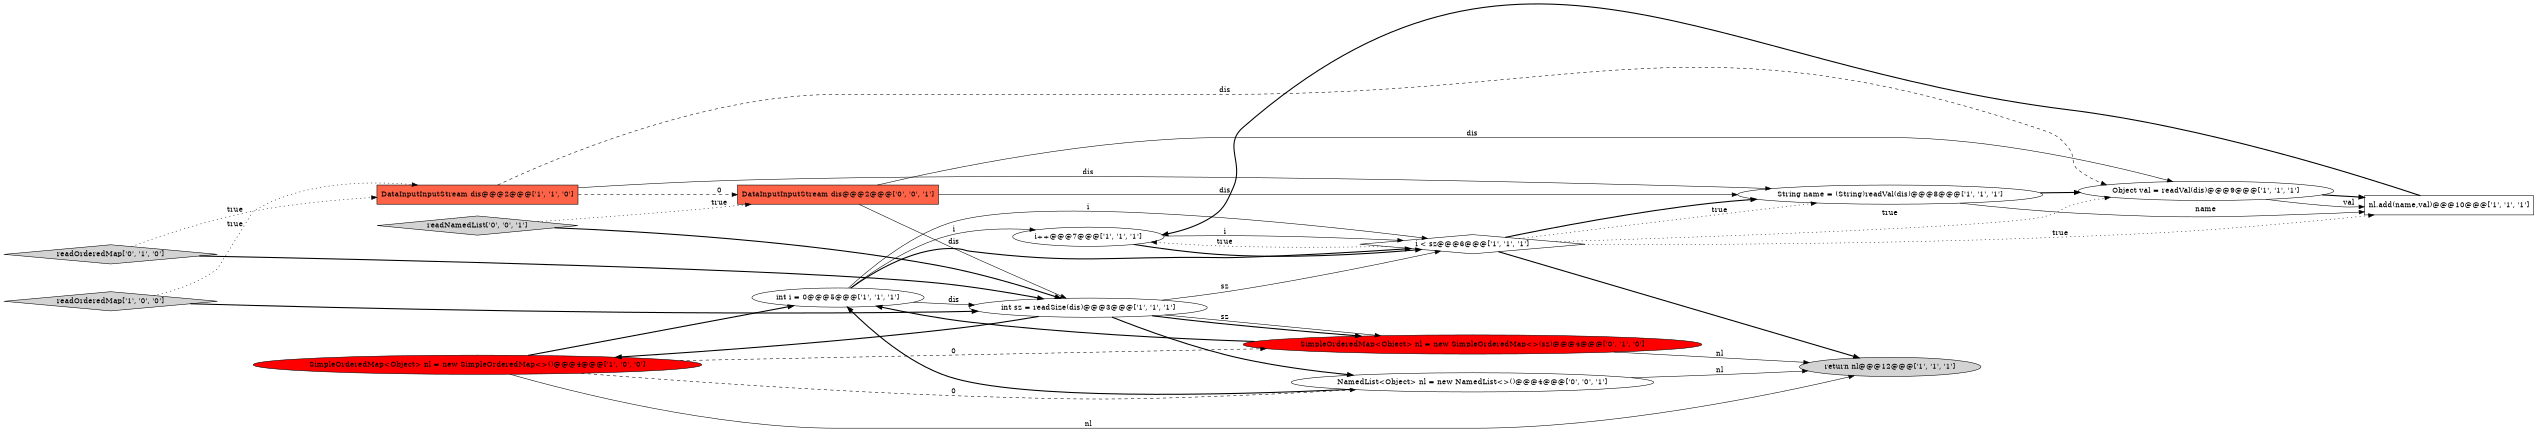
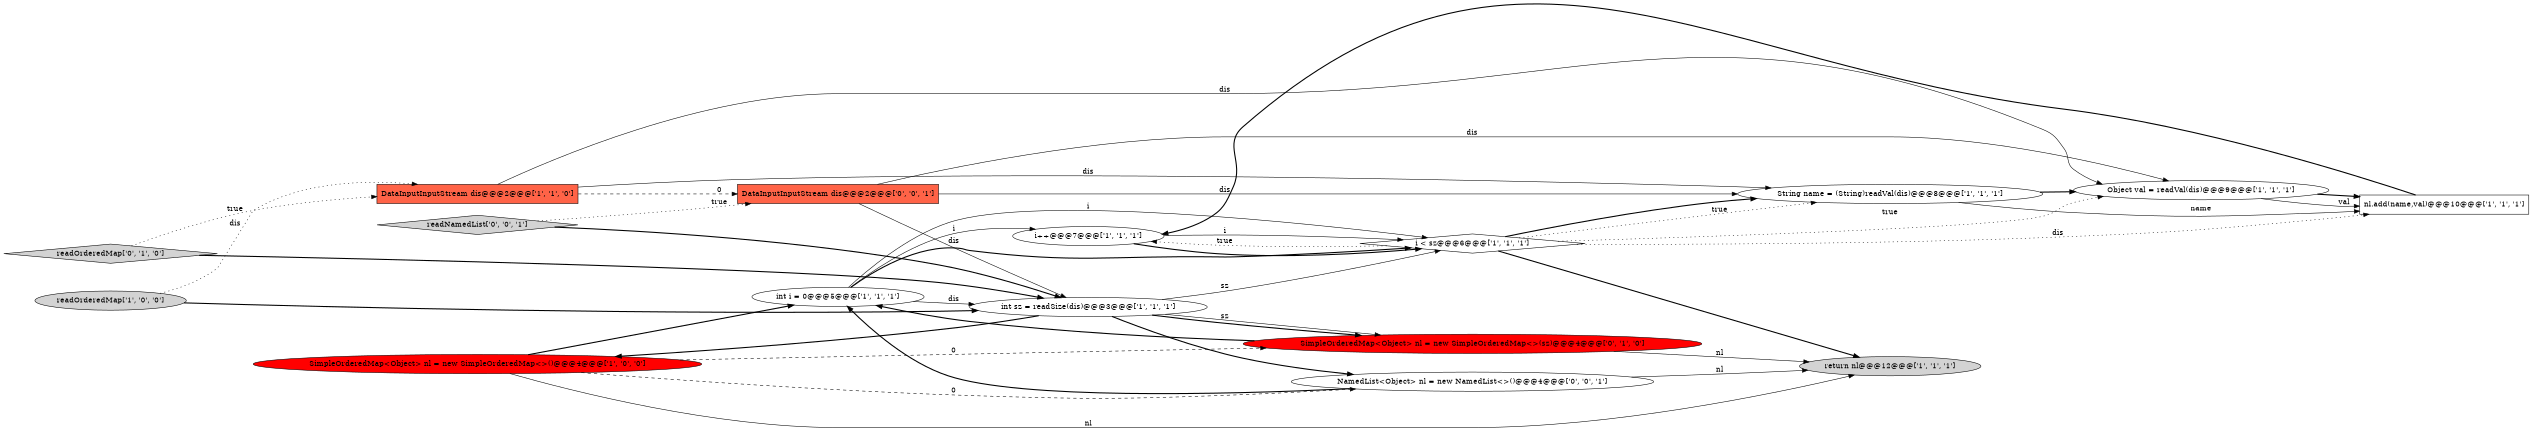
edge "DataInputInputStream dis@@@2@@@['1', '1', '0']" -> "Object val = readVal(dis)@@@9@@@['1', '1', '1']": style dashed -> solid
edge "readOrderedMap['1', '0', '0']" -> "DataInputInputStream dis@@@2@@@['1', '1', '0']": label "true" -> "dis"
edge "i < sz@@@6@@@['1', '1', '1']" -> "nl.add(name,val)@@@10@@@['1', '1', '1']": label "true" -> "dis"
node "readOrderedMap['1', '0', '0']": shape diamond -> ellipse
